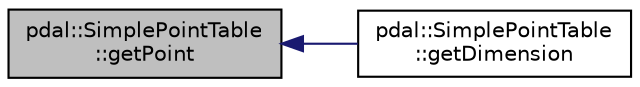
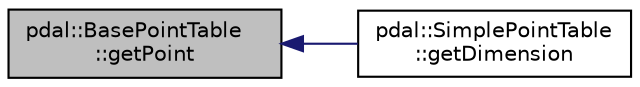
node "pdal::SimplePointTable ::getPoint": label "pdal::SimplePointTable ::getPoint" -> "pdal::BasePointTable ::getPoint"
